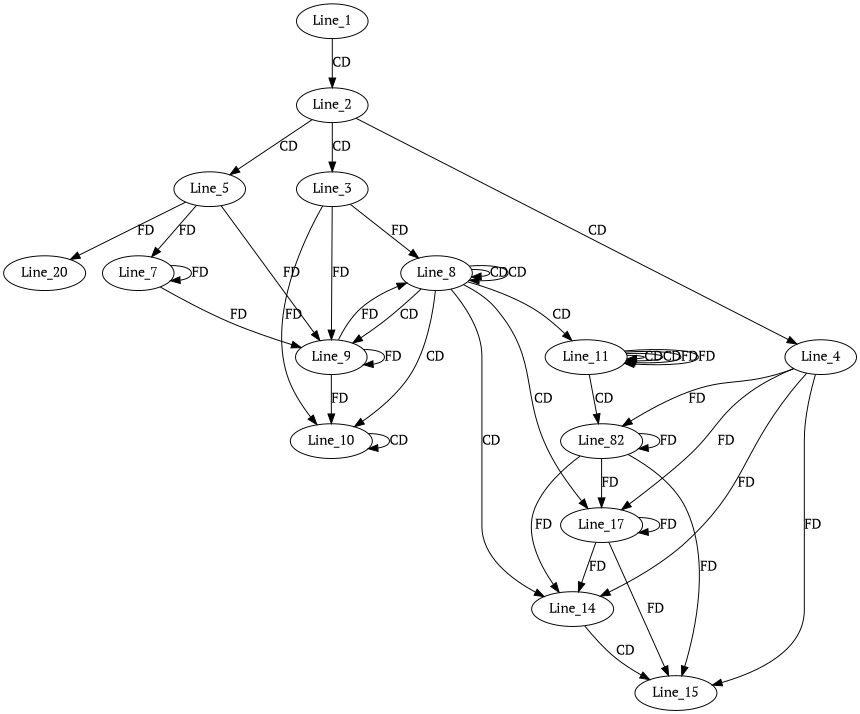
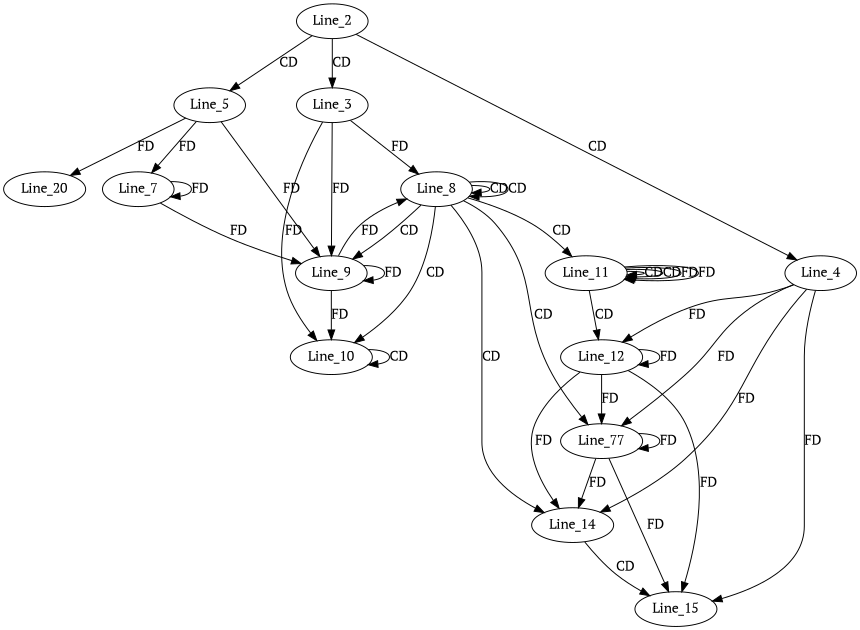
node "Line_1": removed
node "Line_82": label "Line_82" -> "Line_12"
node "Line_17": label "Line_17" -> "Line_77"
